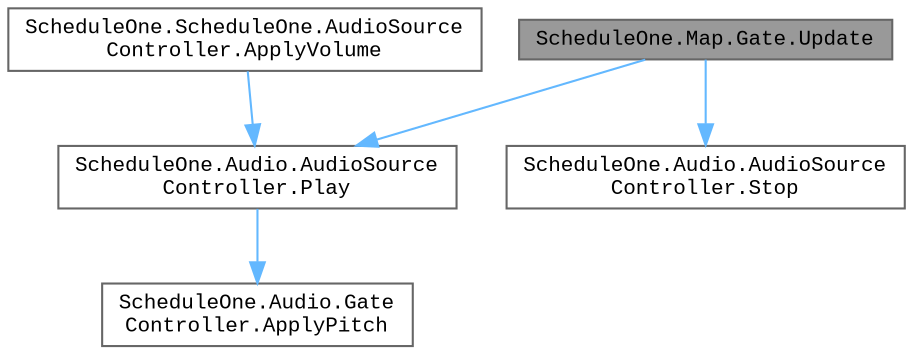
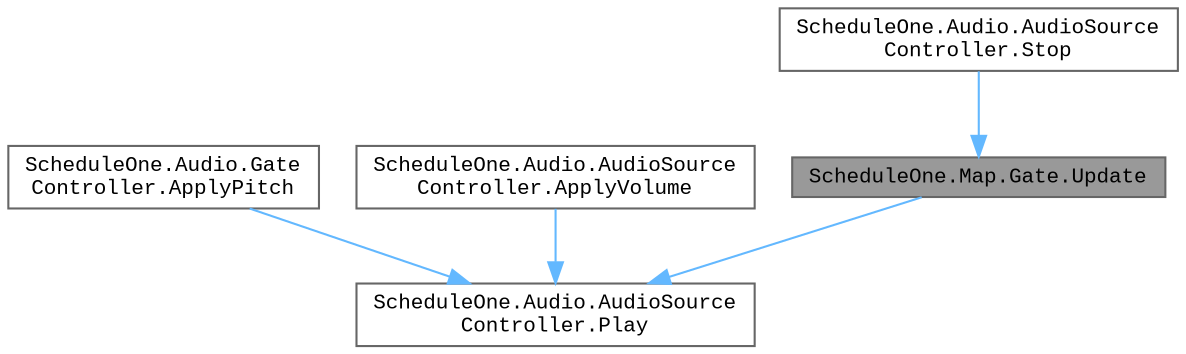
node "ScheduleOne.ScheduleOne.AudioSource Controller.ApplyVolume": label "ScheduleOne.ScheduleOne.AudioSource Controller.ApplyVolume" -> "ScheduleOne.Audio.AudioSource Controller.ApplyVolume"
edge "ScheduleOne.Map.Gate.Update" -> "ScheduleOne.Audio.AudioSource Controller.Stop": reversed
edge "ScheduleOne.Audio.AudioSource Controller.Play" -> "ScheduleOne.Audio.Gate Controller.ApplyPitch": reversed
